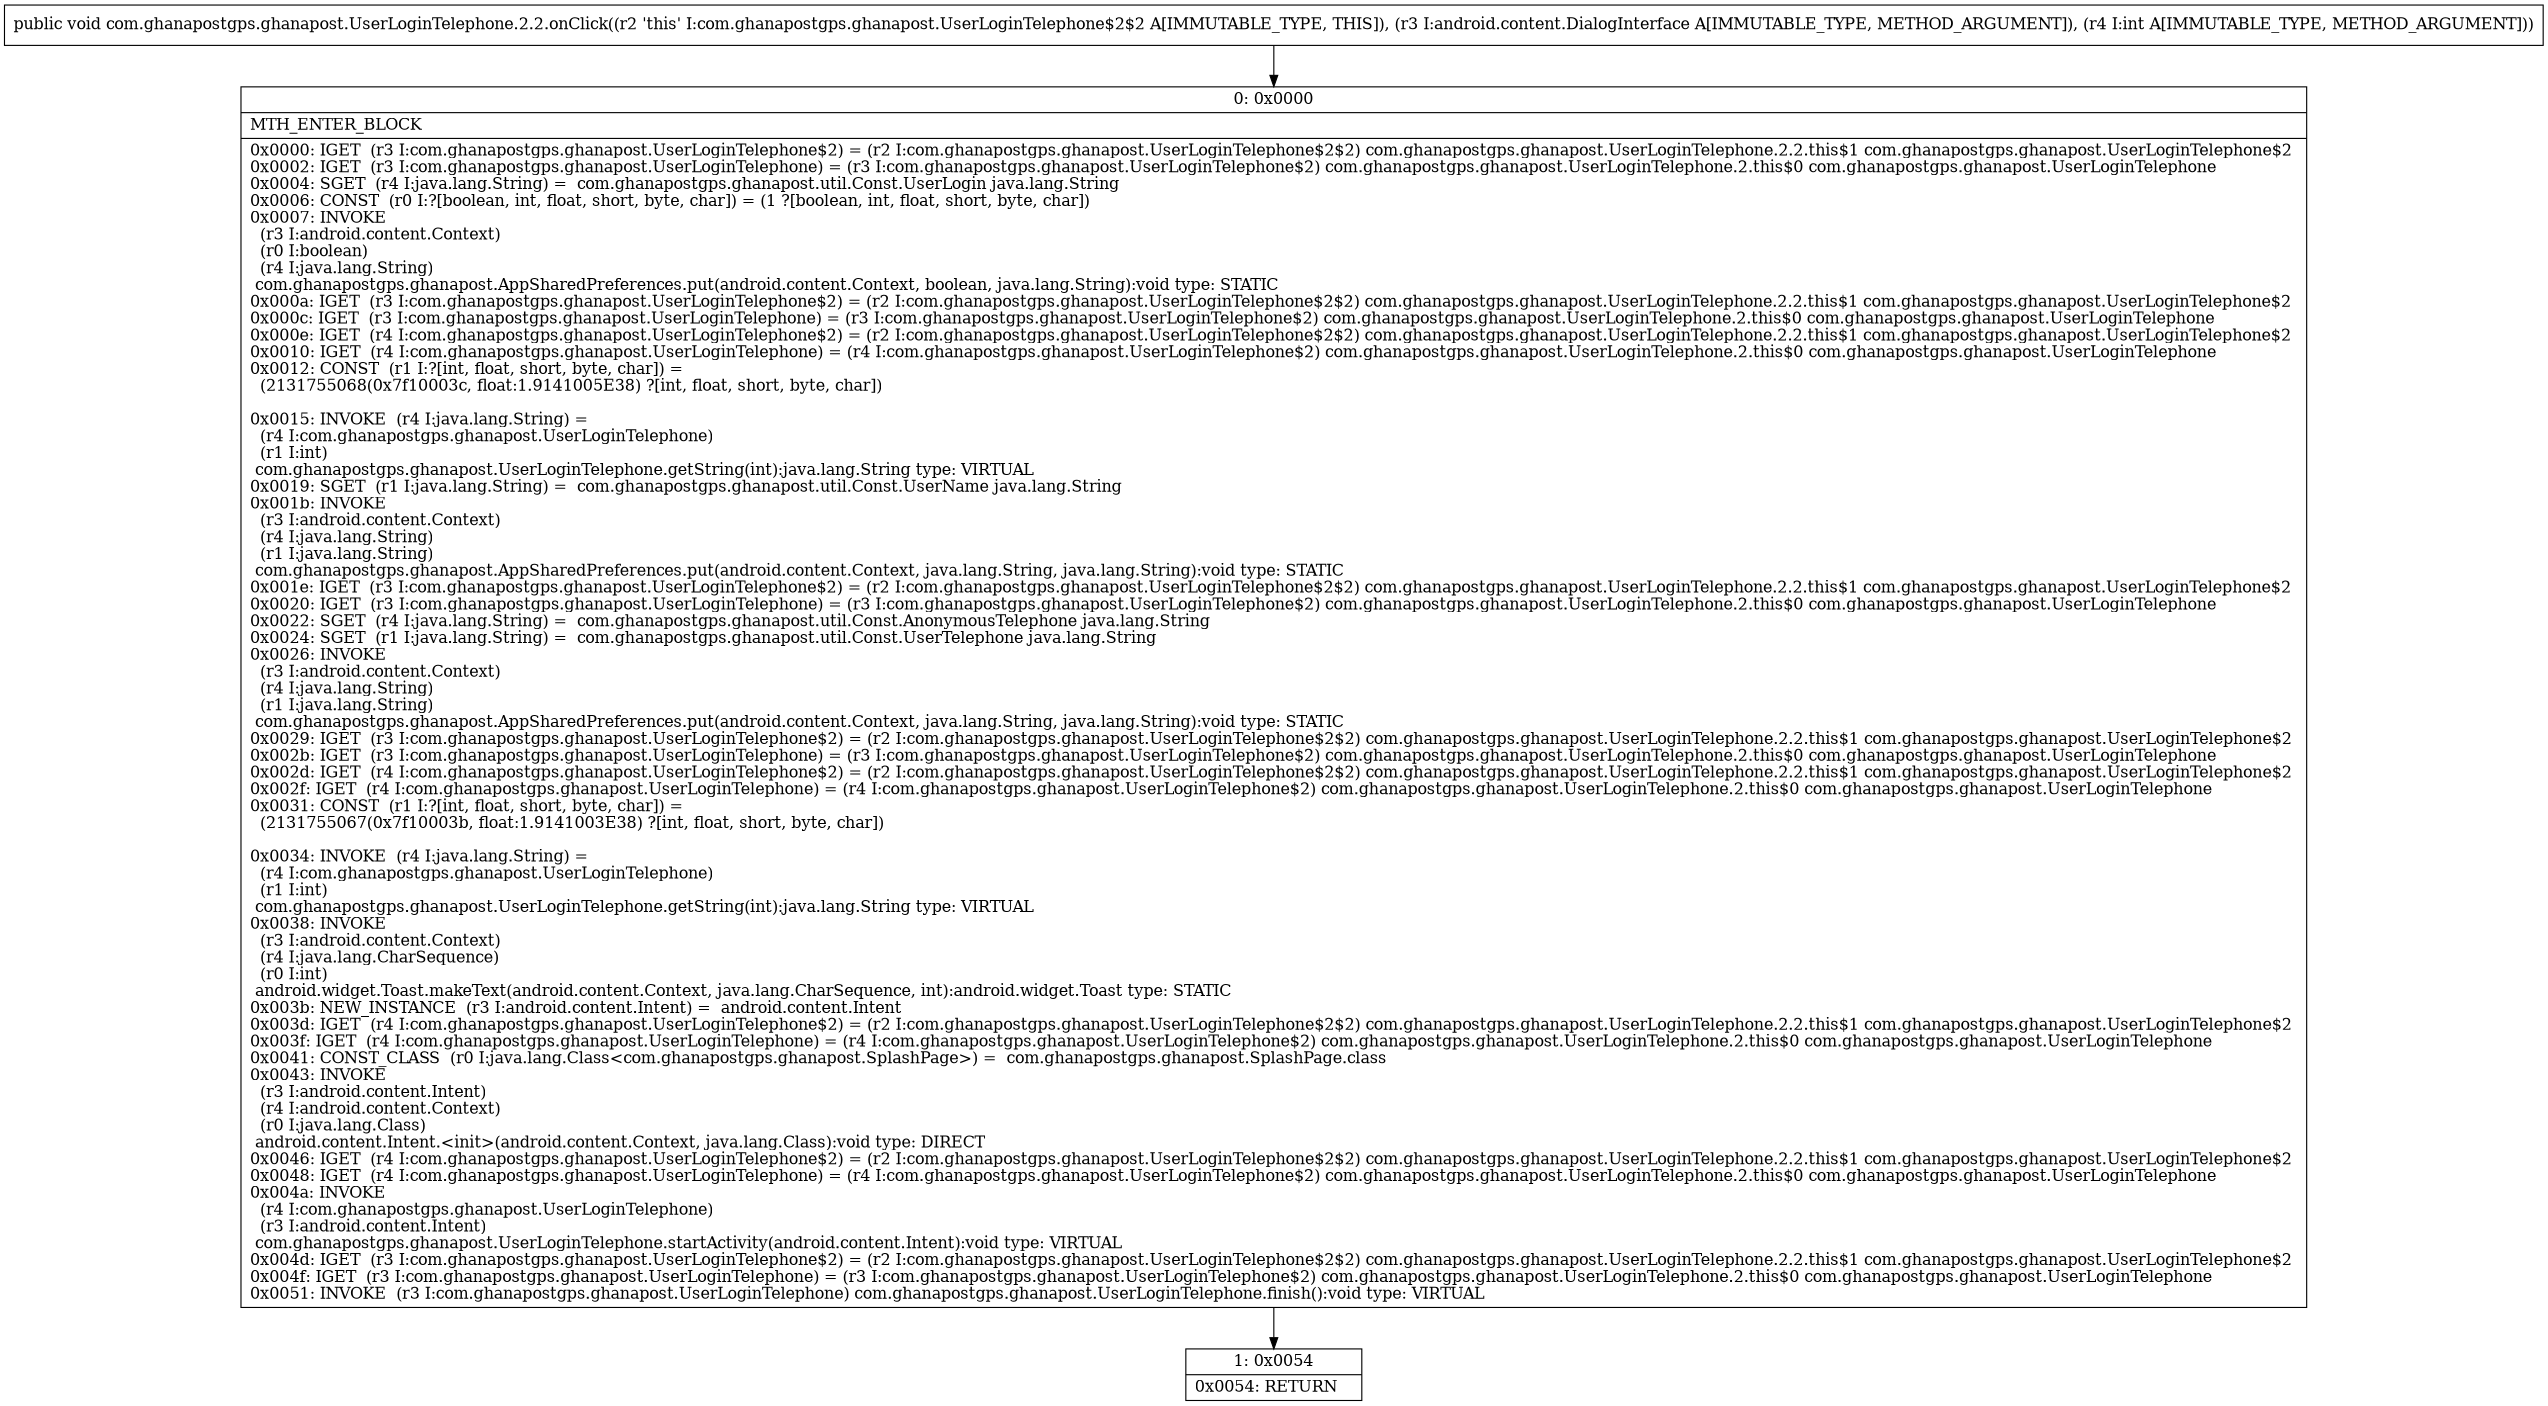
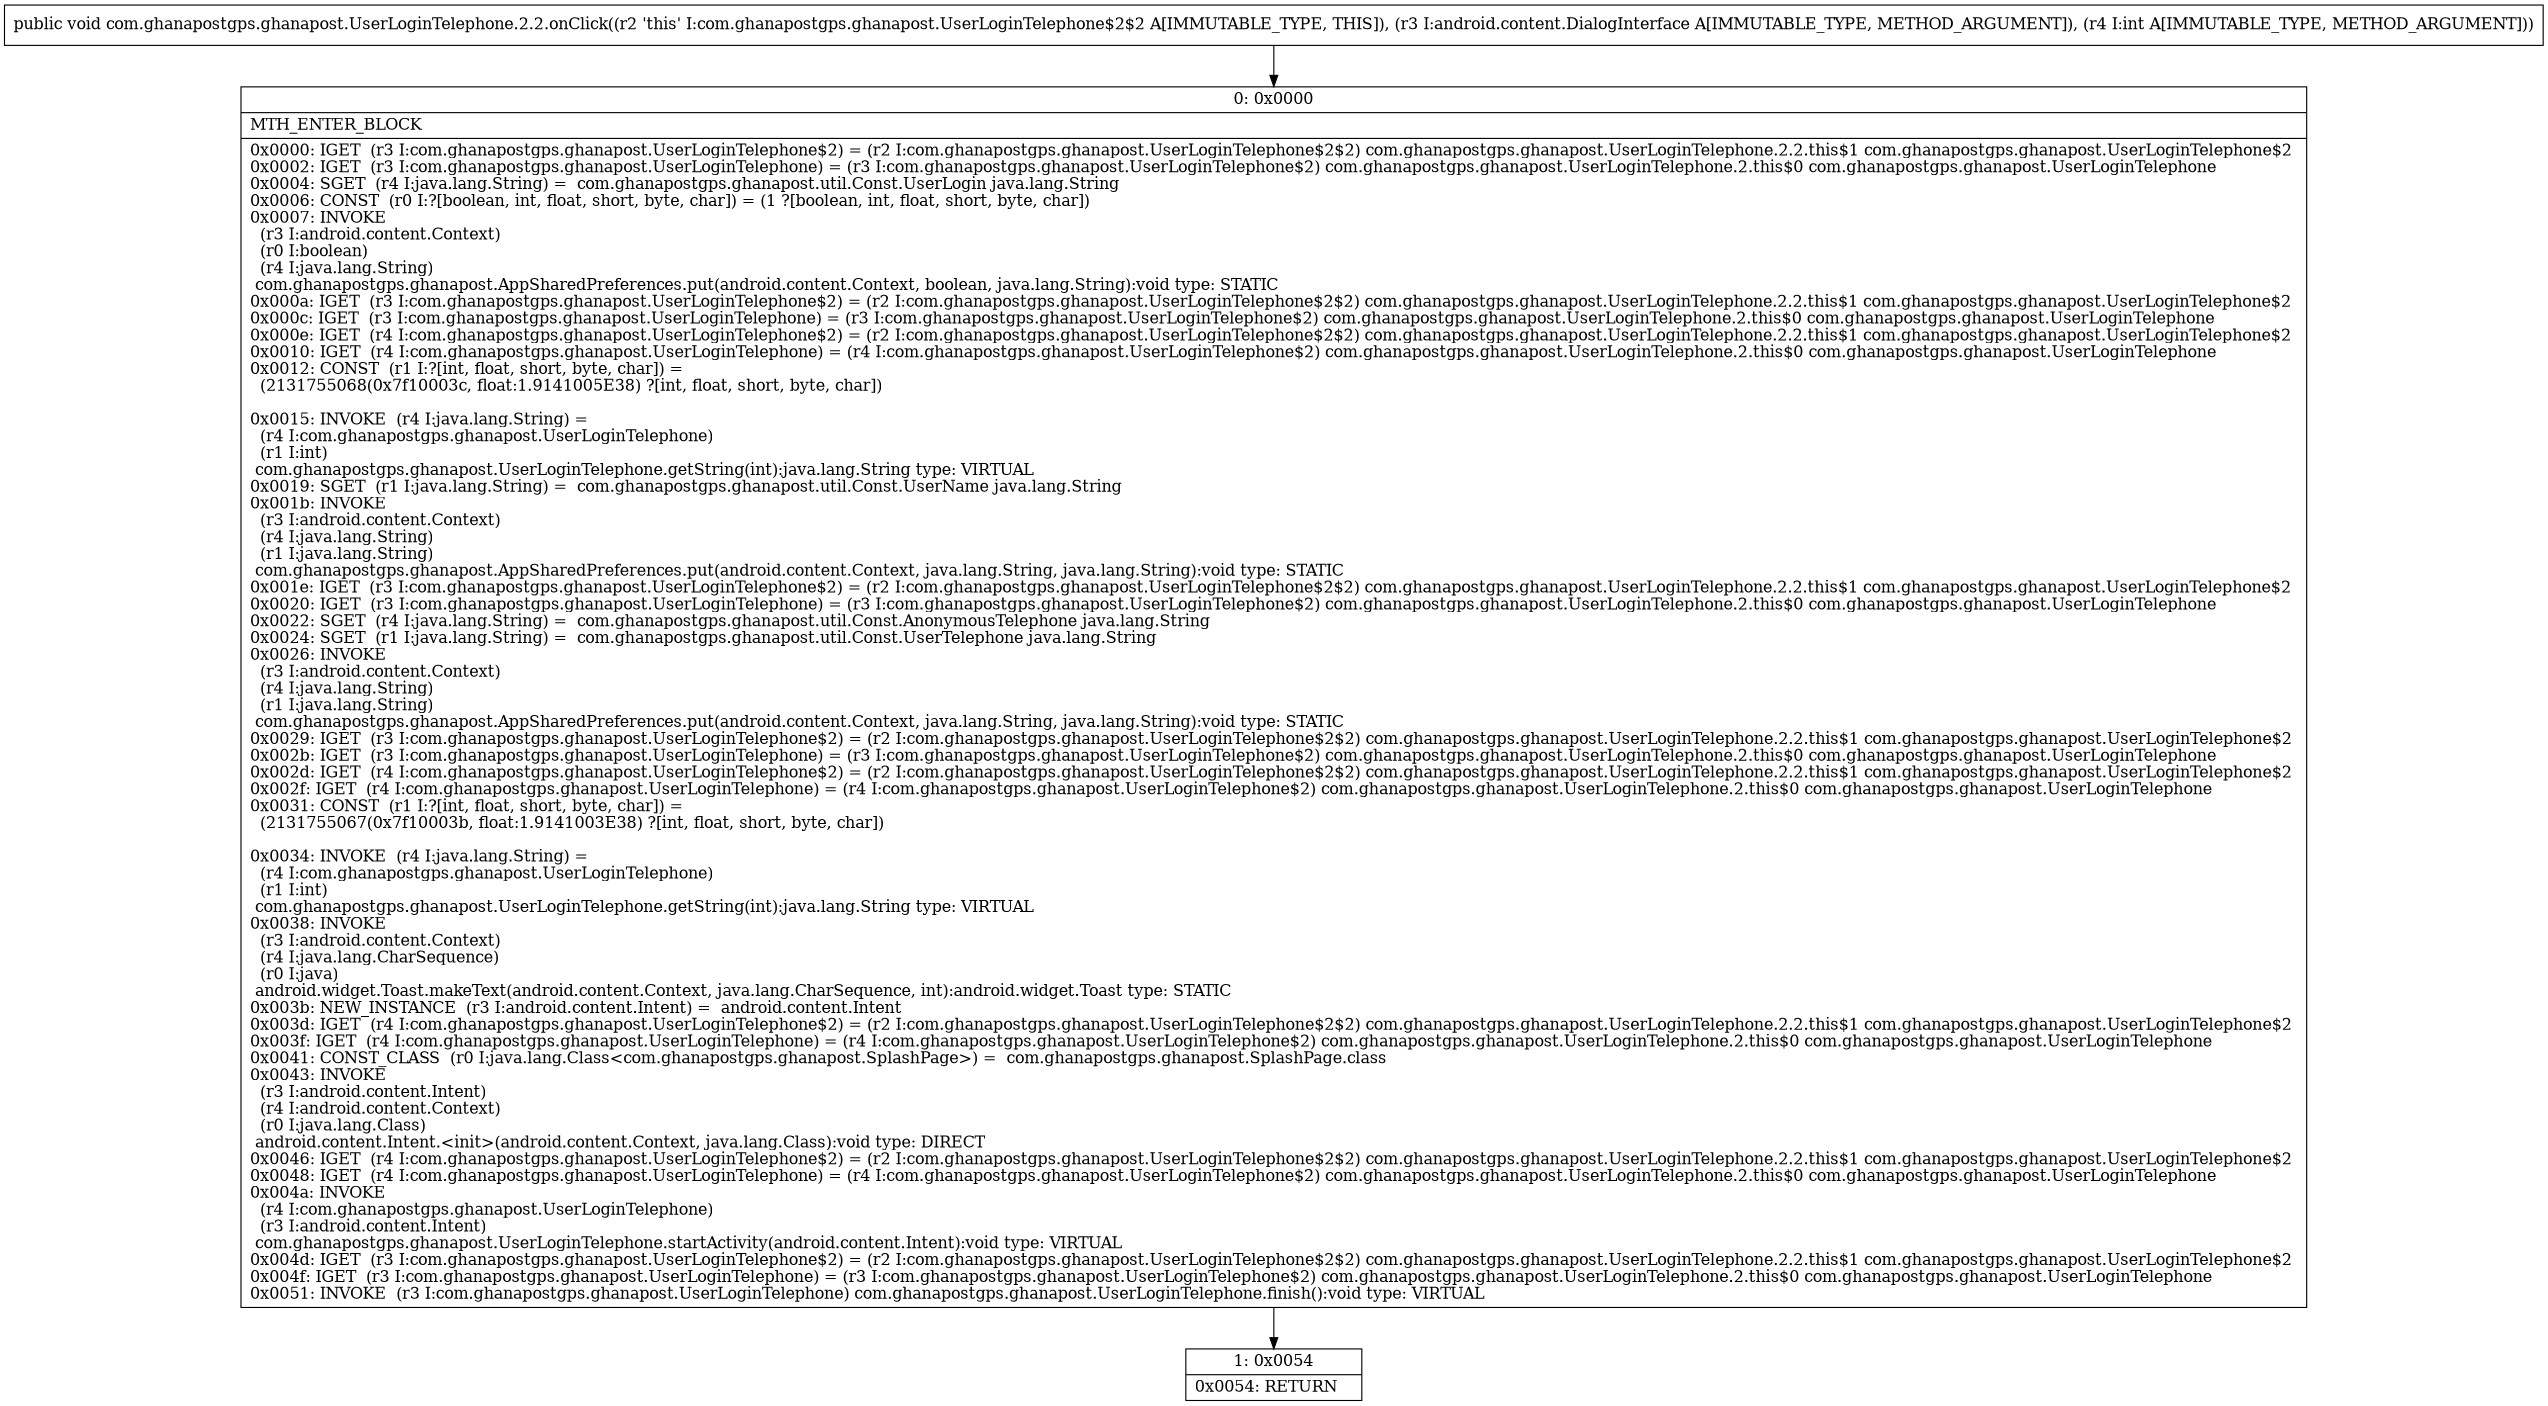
node "0: 0x0000": text "(r0 I:int)" -> "(r0 I:java)"
